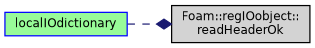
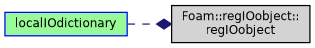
node "Foam::regIOobject:: readHeaderOk": label "Foam::regIOobject:: readHeaderOk" -> "Foam::regIOobject:: regIOobject"
